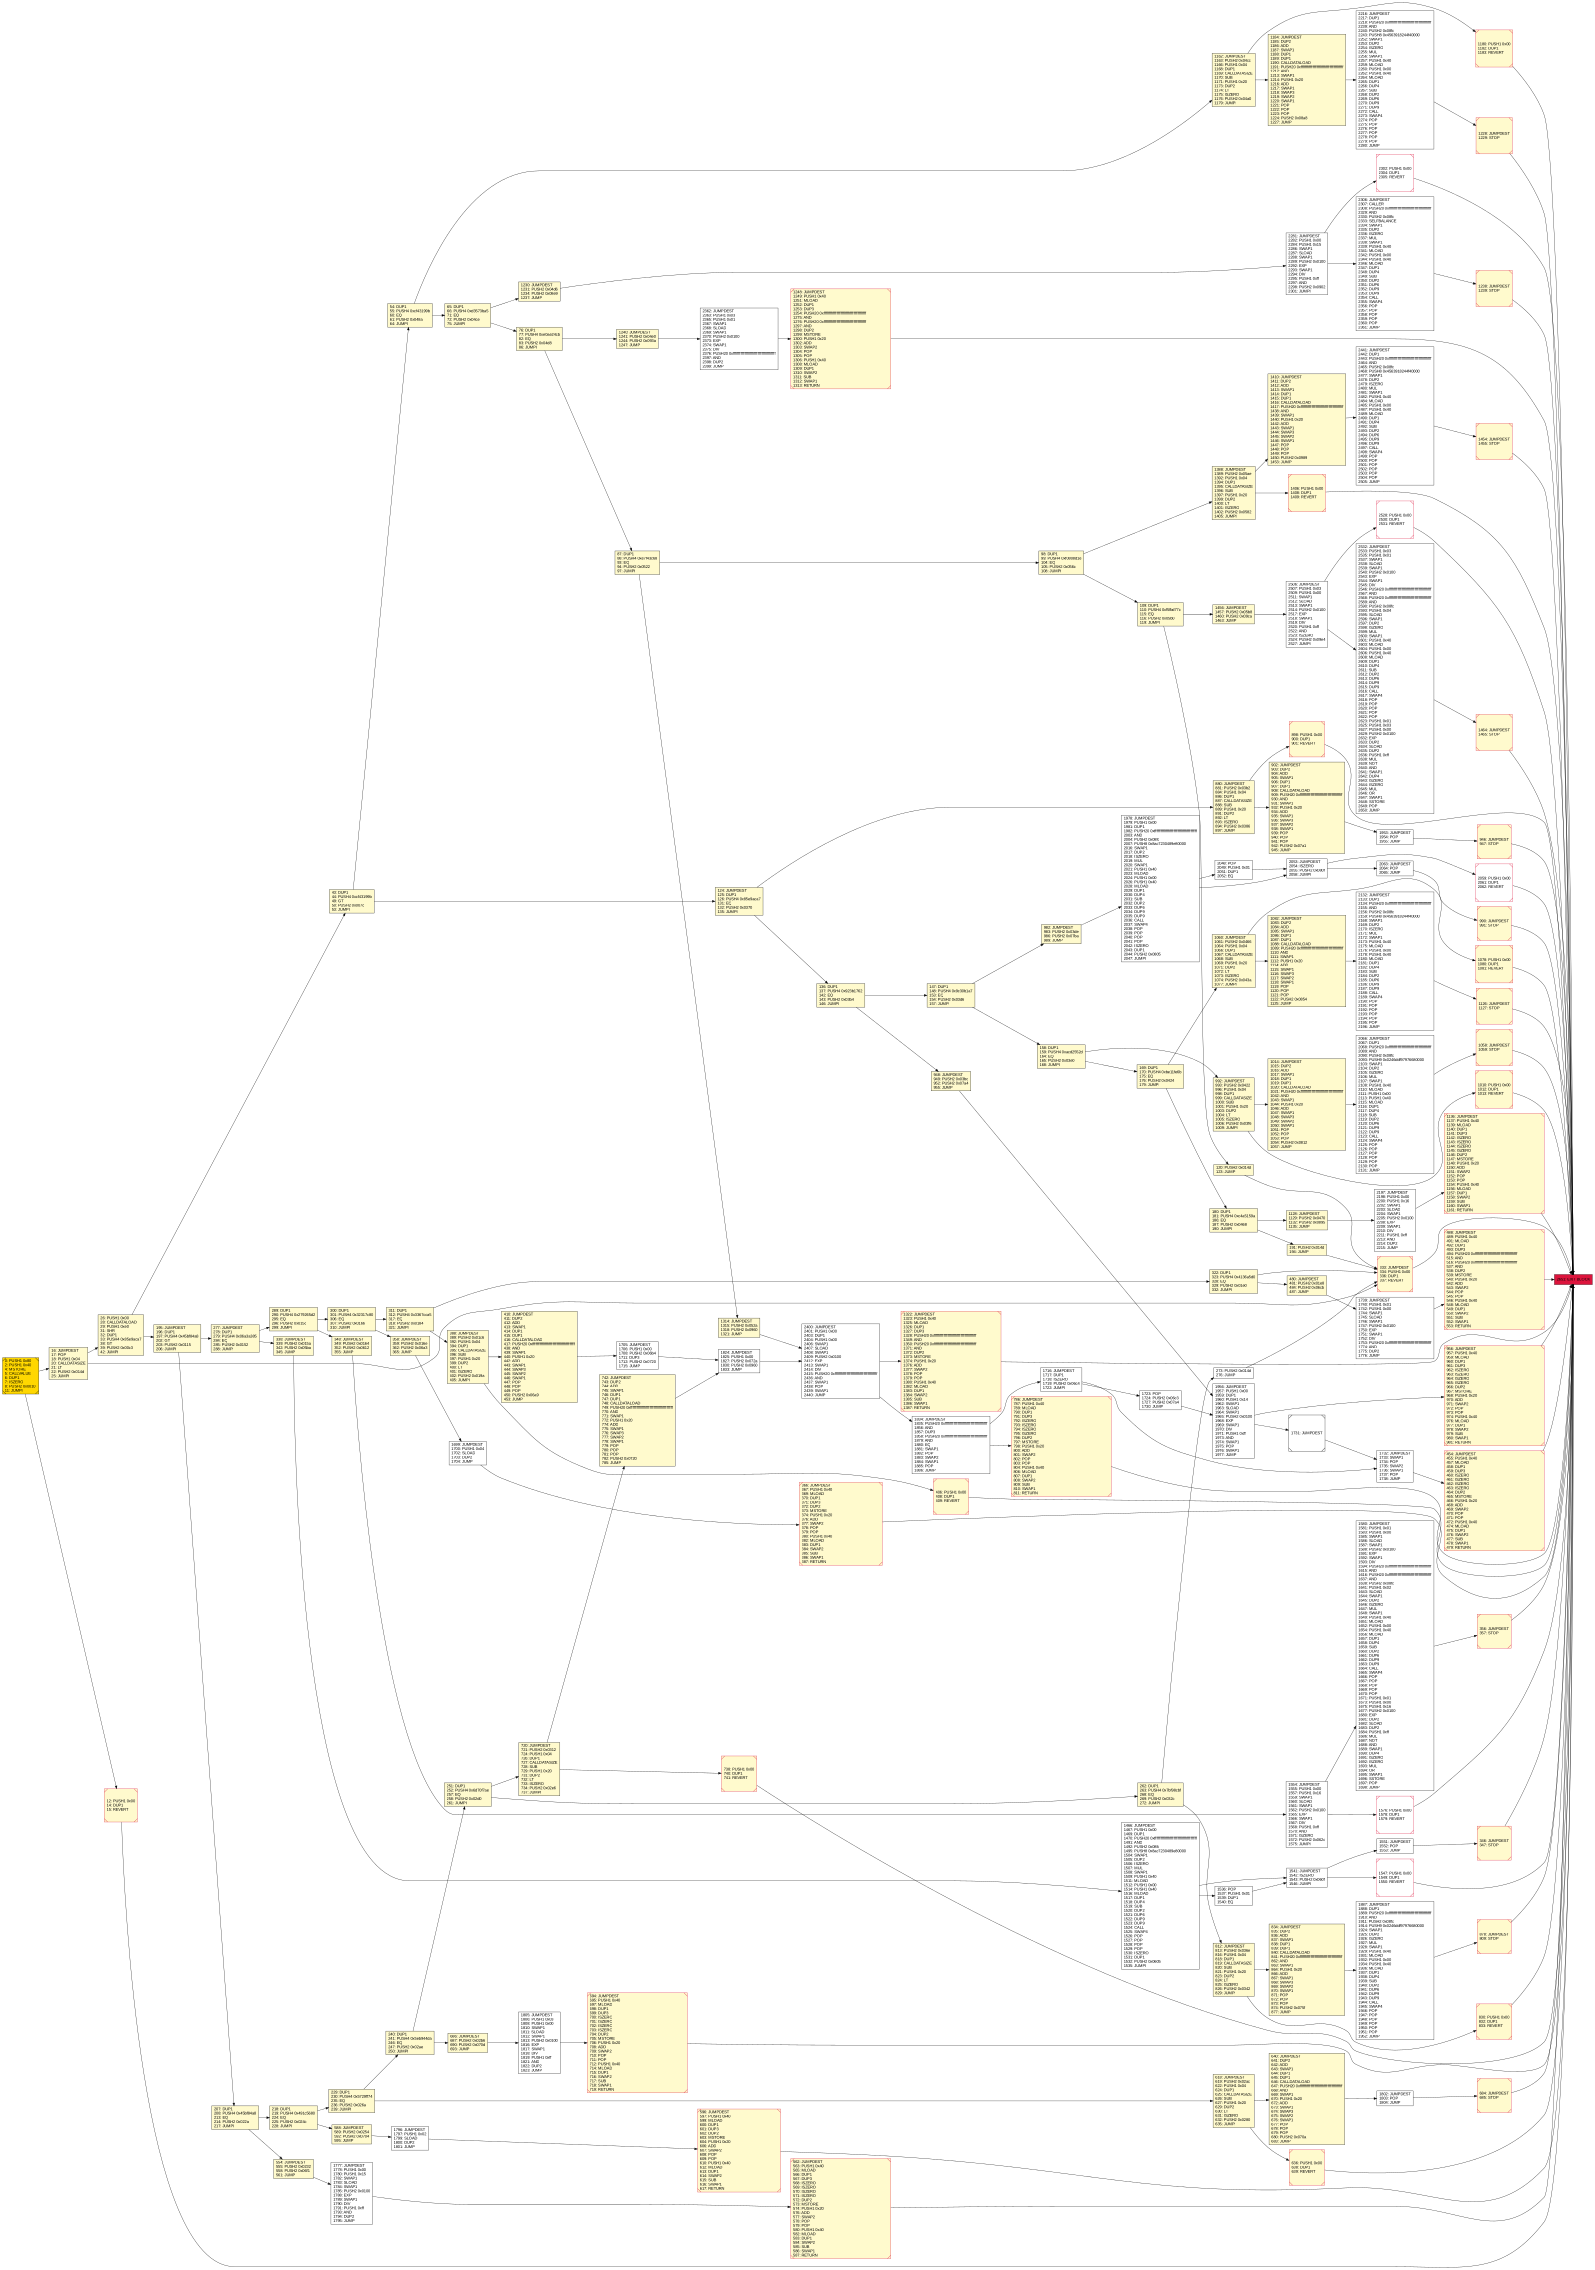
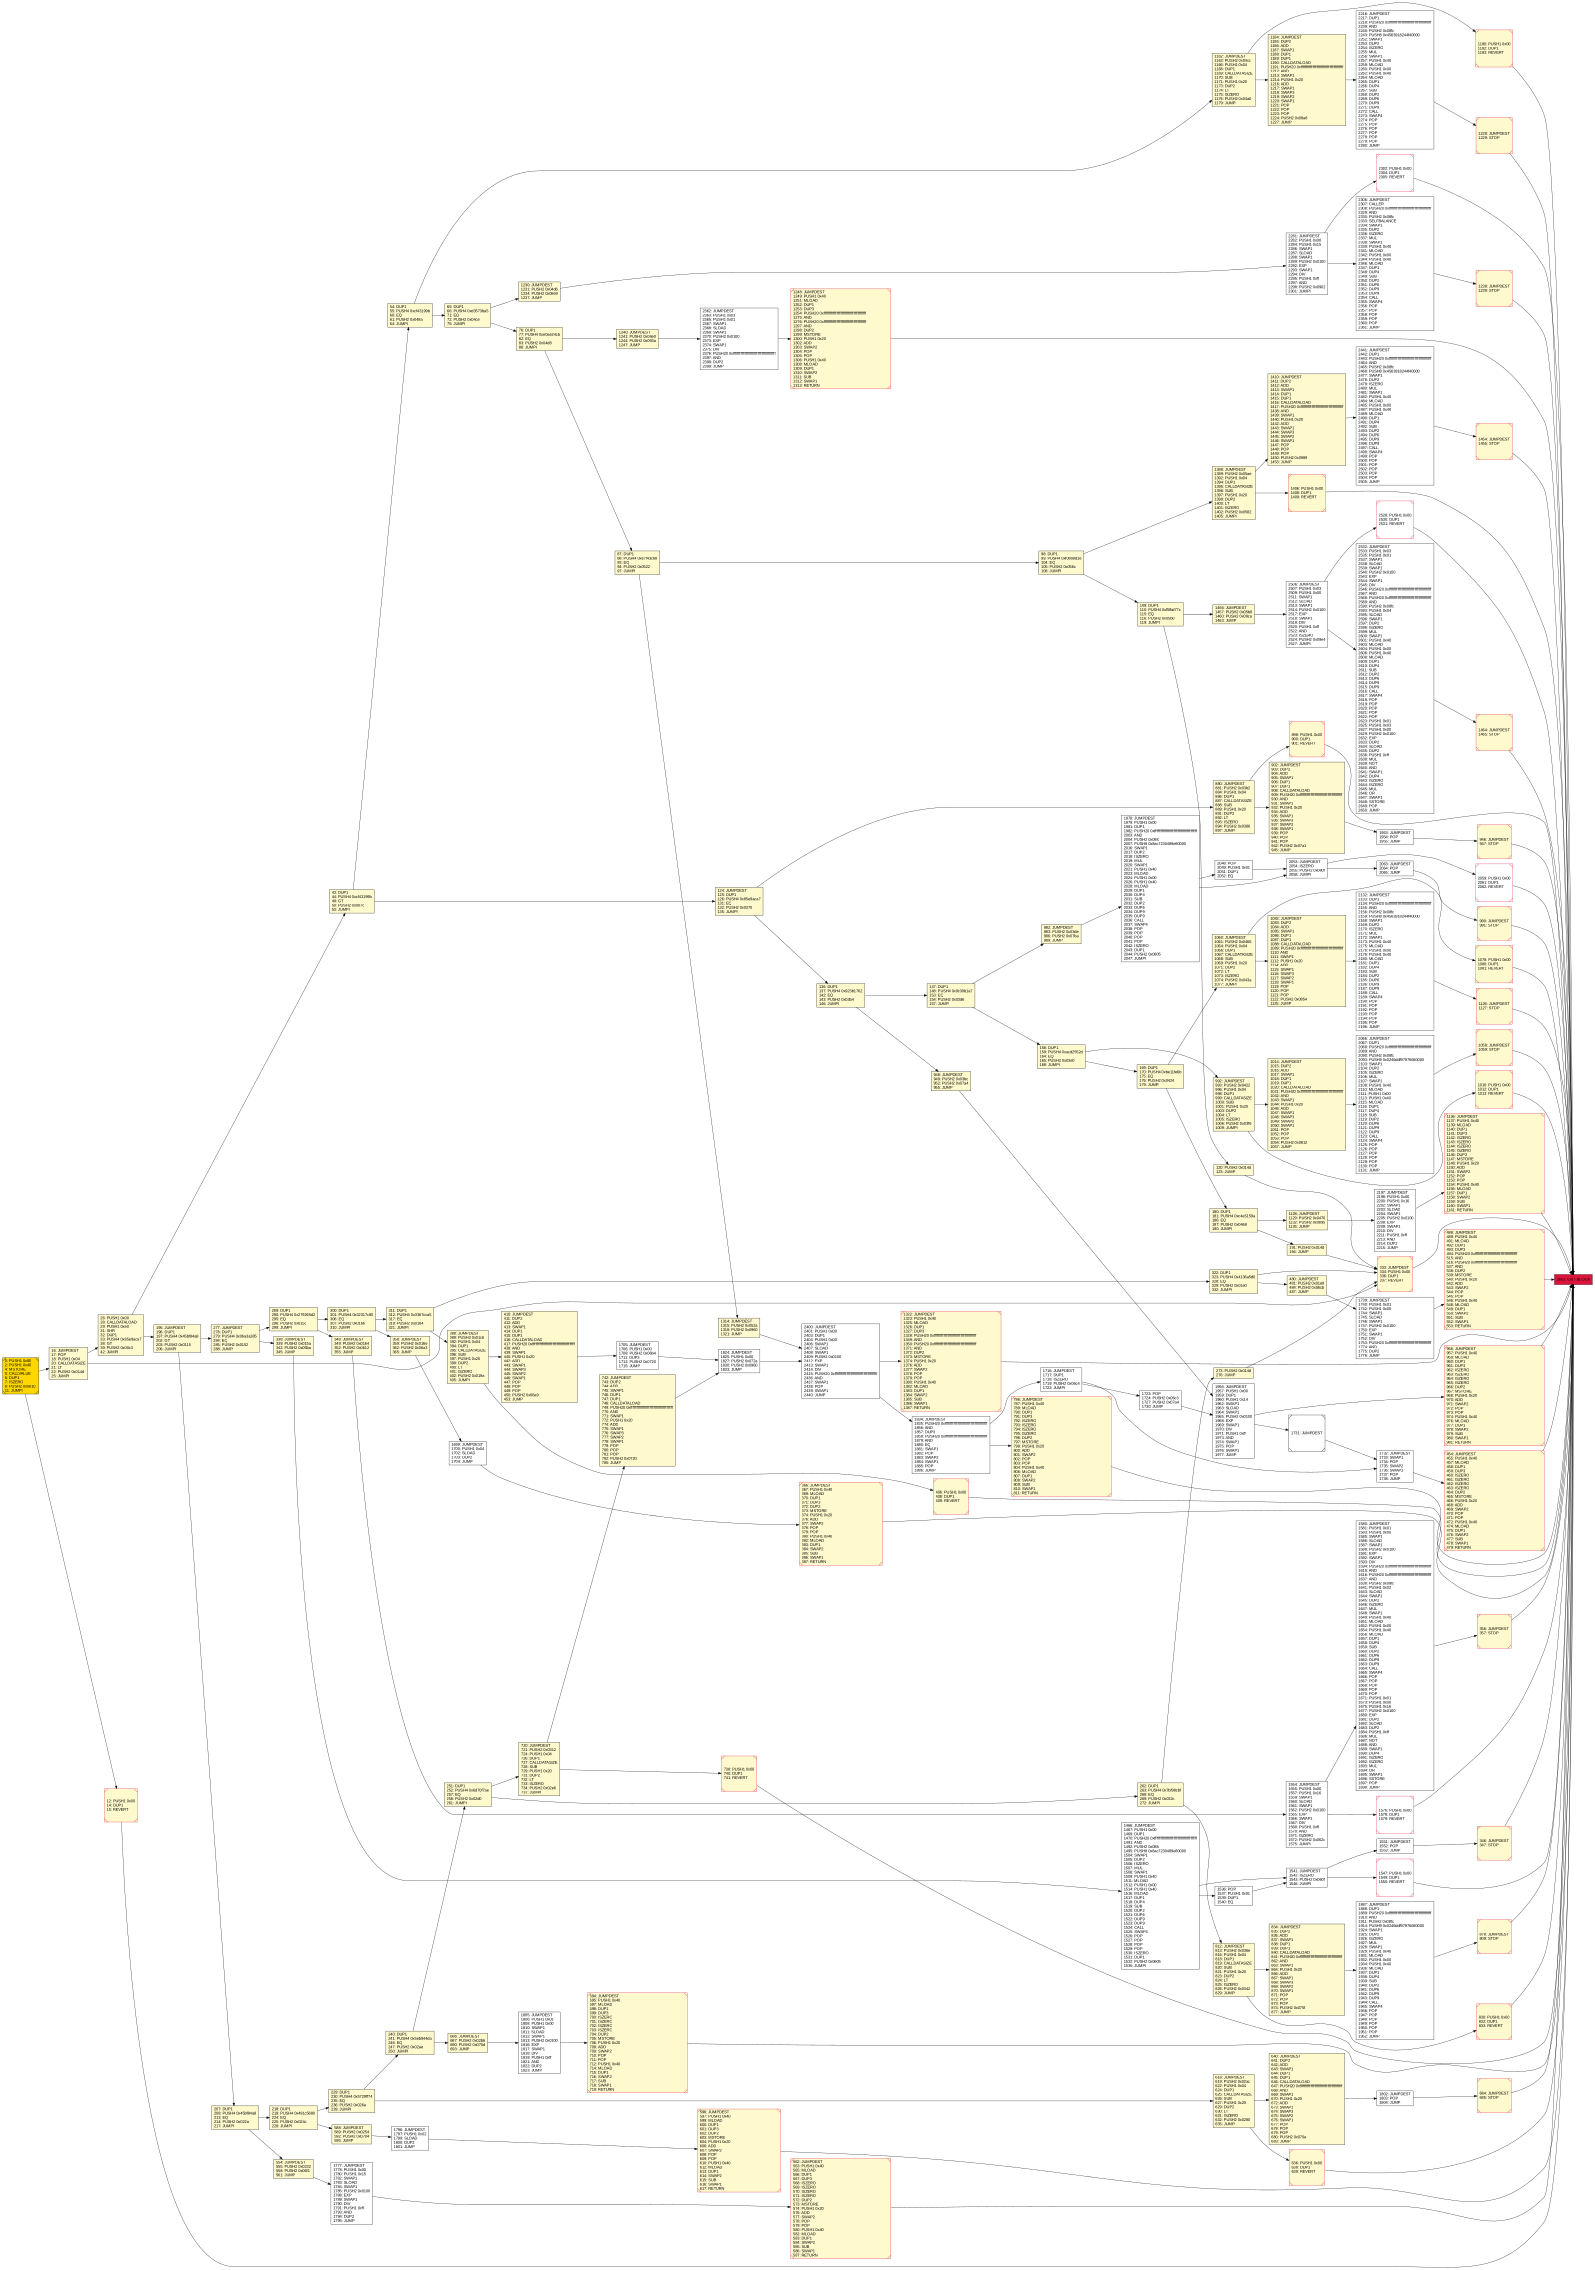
node "273: PUSH2 0x014d 276: JUMP": fillcolor white -> lemonchiffon
